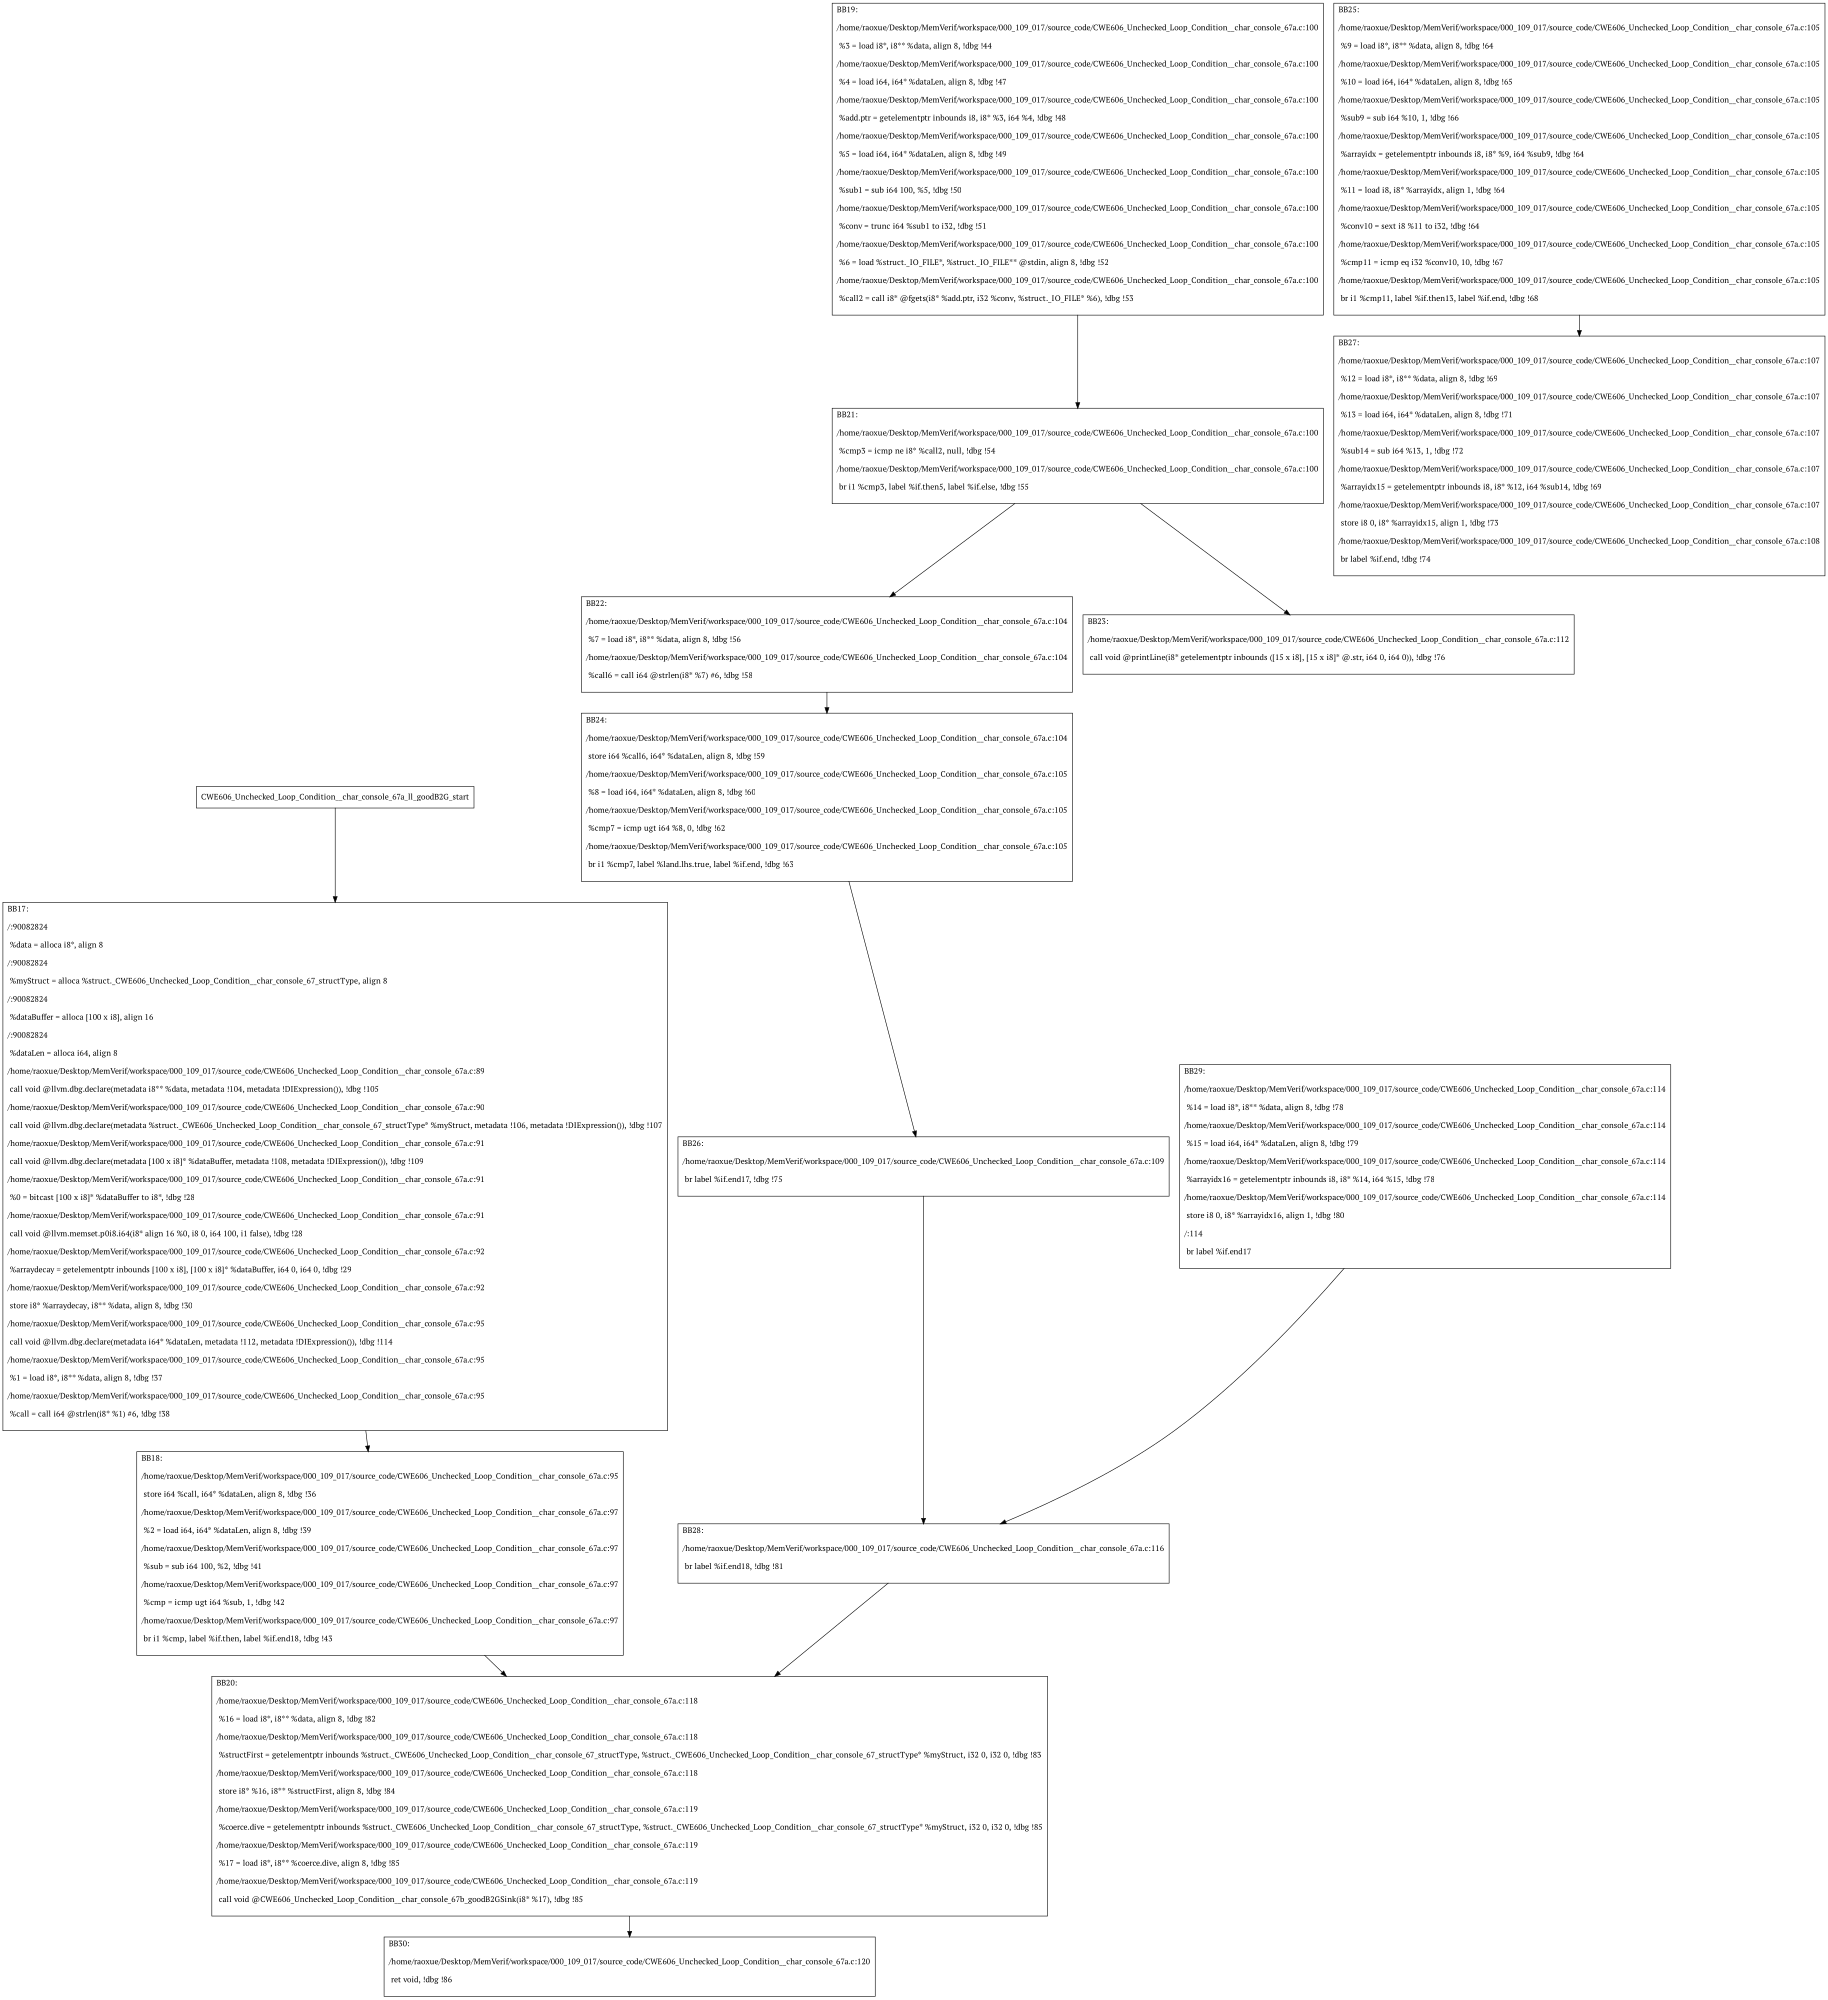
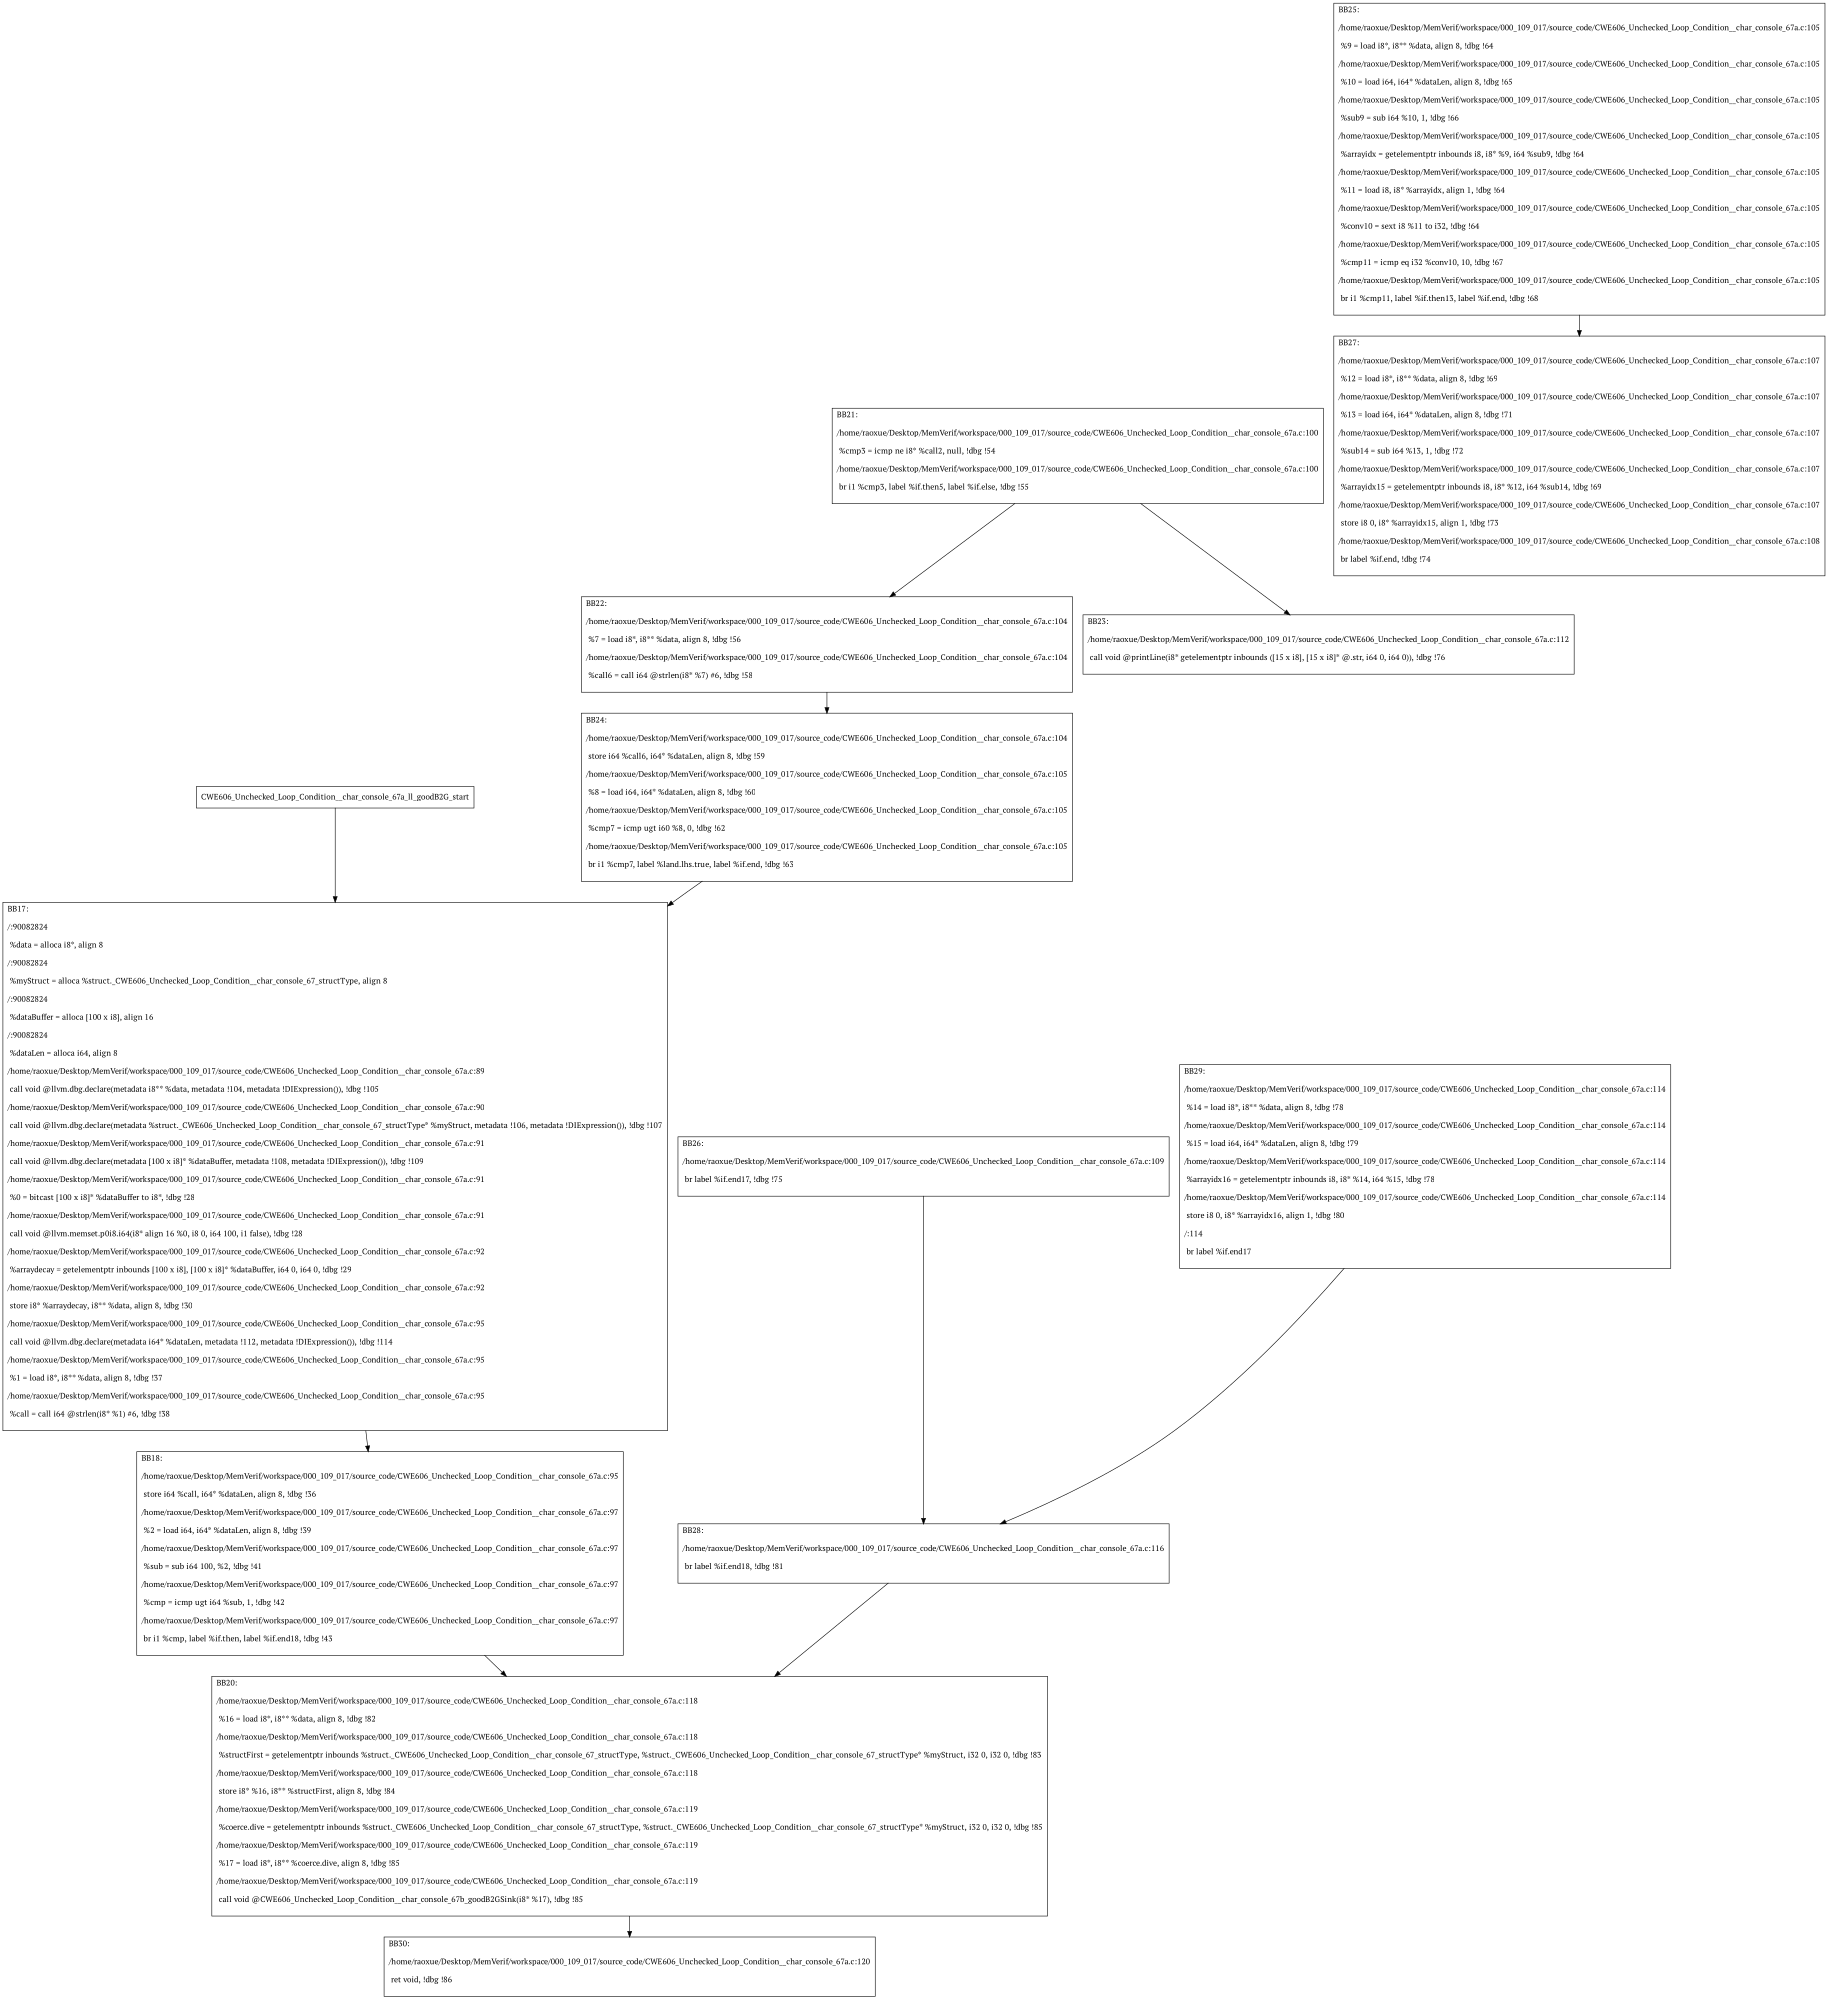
node "BB19:": removed
node "BB24:": text "%cmp7 = icmp ugt i64 %8, 0, !dbg !62" -> "%cmp7 = icmp ugt i60 %8, 0, !dbg !62"
edge "BB24:" -> "BB26:": now "BB24:" -> "BB17:"
